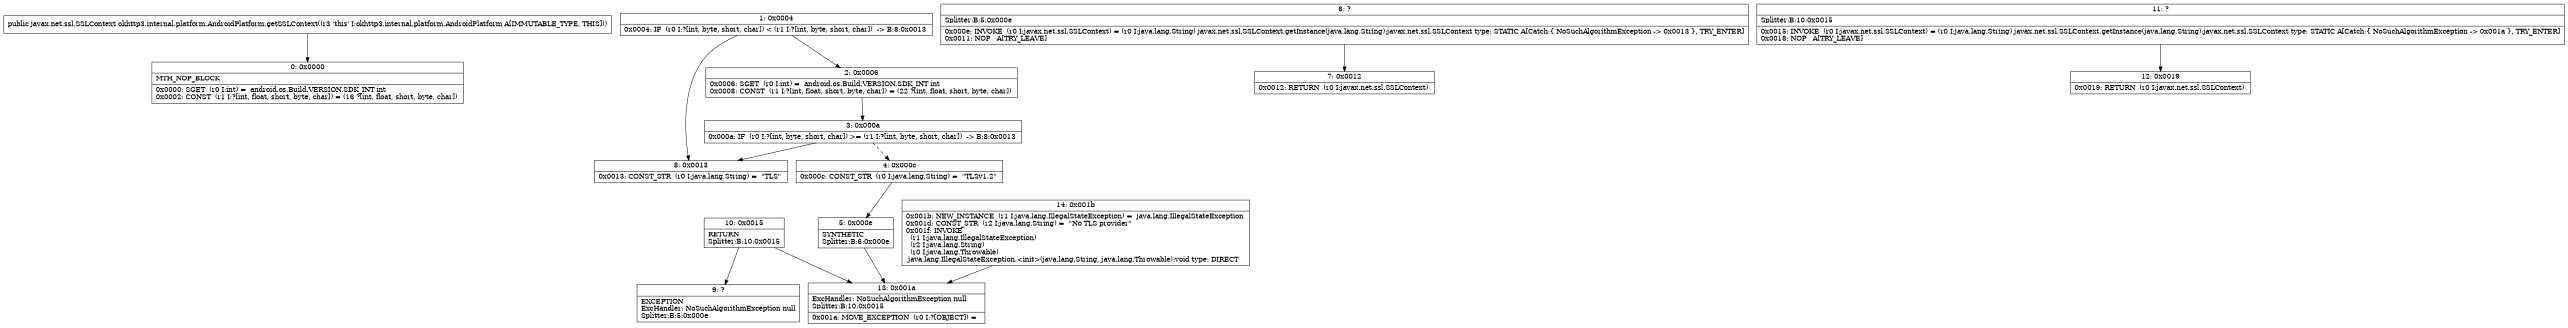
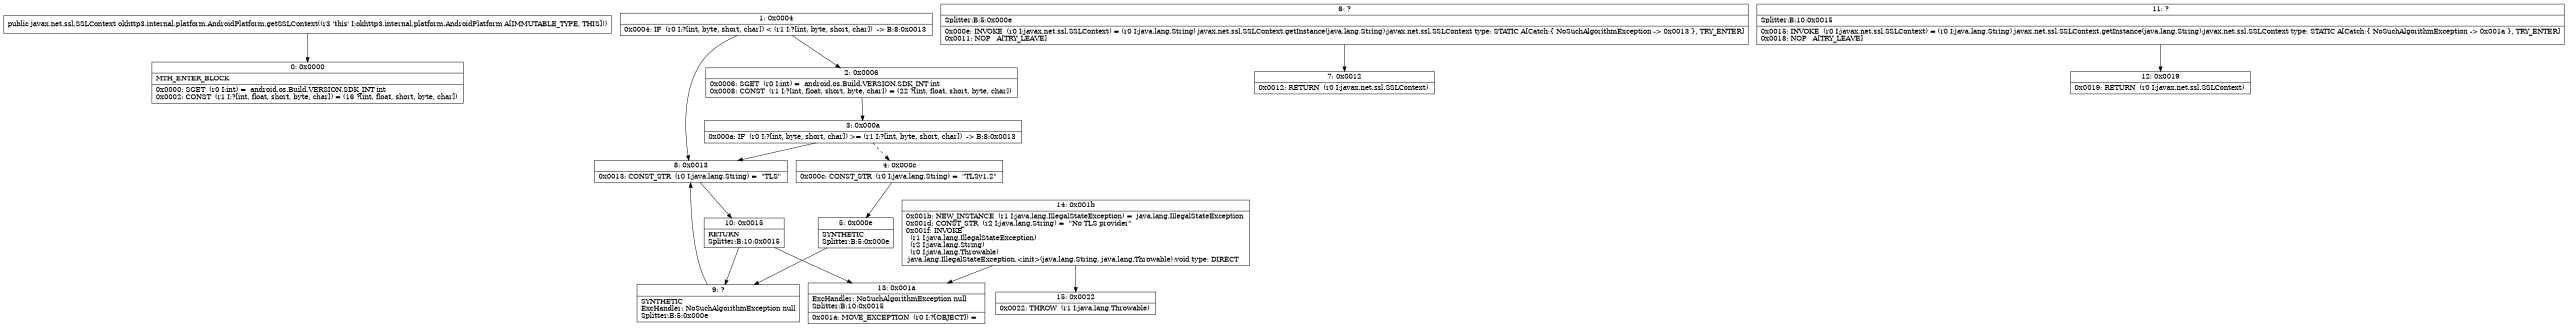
node "0: 0x0000": text "MTH_NOP_BLOCK" -> "MTH_ENTER_BLOCK"
edge "8: 0x0013" -> "10: 0x0015": added
edge "9: ?" -> "8: 0x0013": added
node "5: 0x000e": text "Splitter:B:6:0x000e" -> "Splitter:B:5:0x000e"
edge "5: 0x000e" -> "13: 0x001a": now "5: 0x000e" -> "9: ?"
node "9: ?": text "EXCEPTION" -> "SYNTHETIC"
node "15: 0x0022": added
